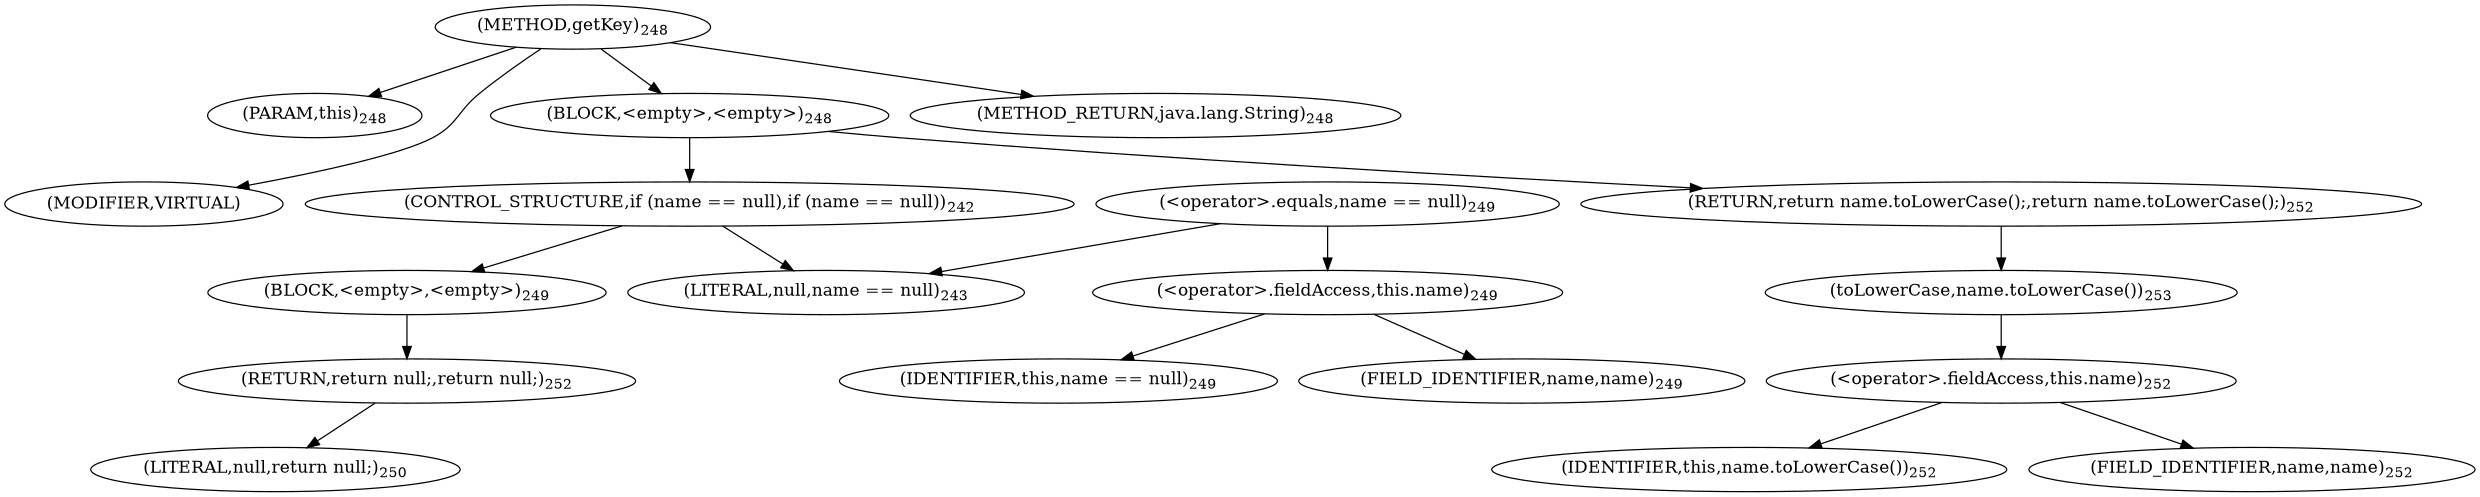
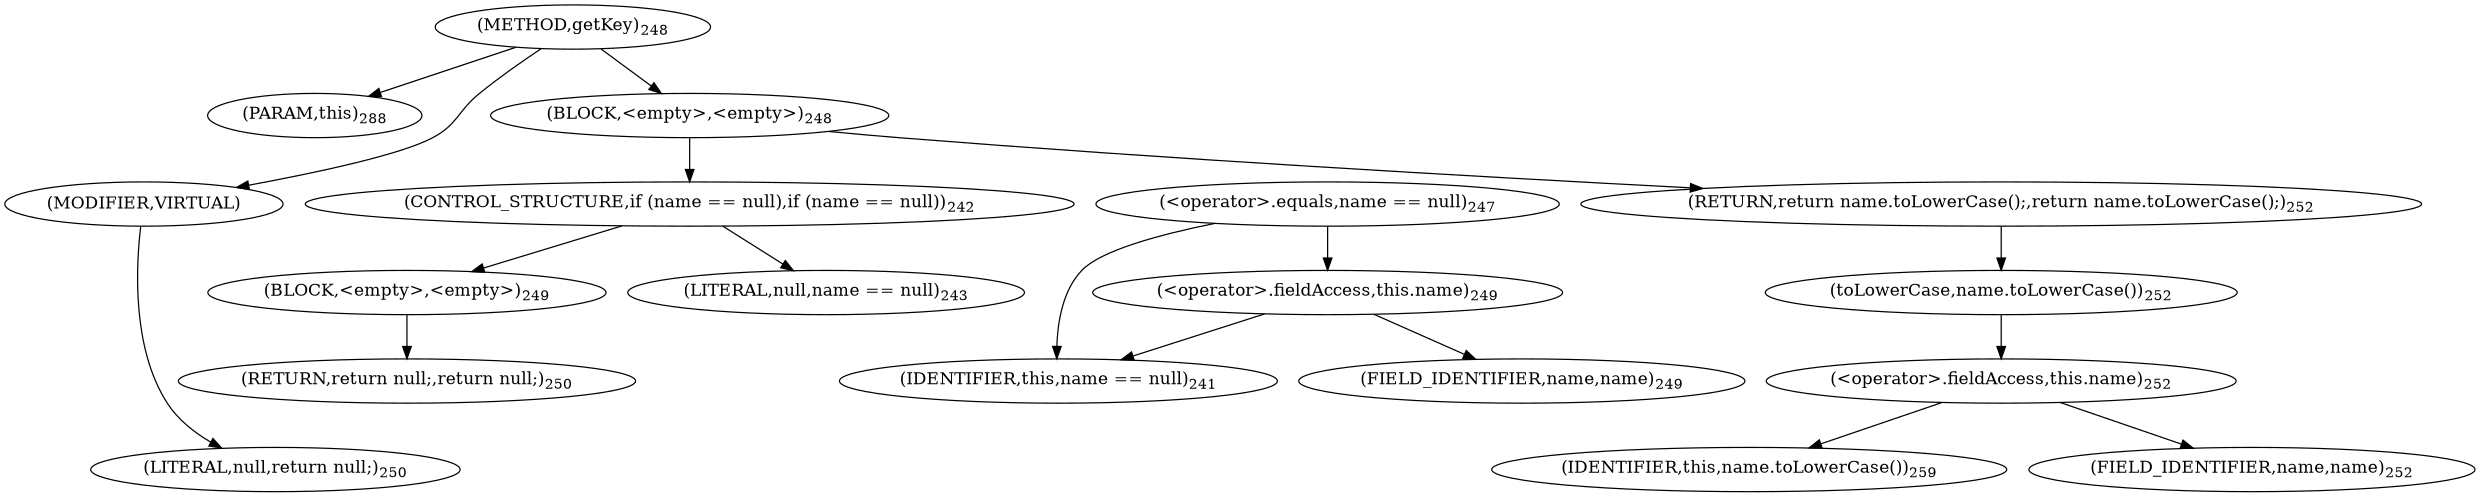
node "(PARAM,this)": text "248" -> "288"
node "(METHOD_RETURN,java.lang.String)": removed
node "(<operator>.equals,name == null)": text "249" -> "247"
edge "(<operator>.equals,name == null)" -> "(LITERAL,null,name == null)": now "(<operator>.equals,name == null)" -> "(IDENTIFIER,this,name == null)"
node "(toLowerCase,name.toLowerCase())": text "253" -> "252"
node "(RETURN,return null;,return null;)": text "252" -> "250"
node "(IDENTIFIER,this,name == null)": text "249" -> "241"
edge "(RETURN,return null;,return null;)" -> "(LITERAL,null,return null;)": now "(MODIFIER,VIRTUAL)" -> "(LITERAL,null,return null;)"
node "(IDENTIFIER,this,name.toLowerCase())": text "252" -> "259"
